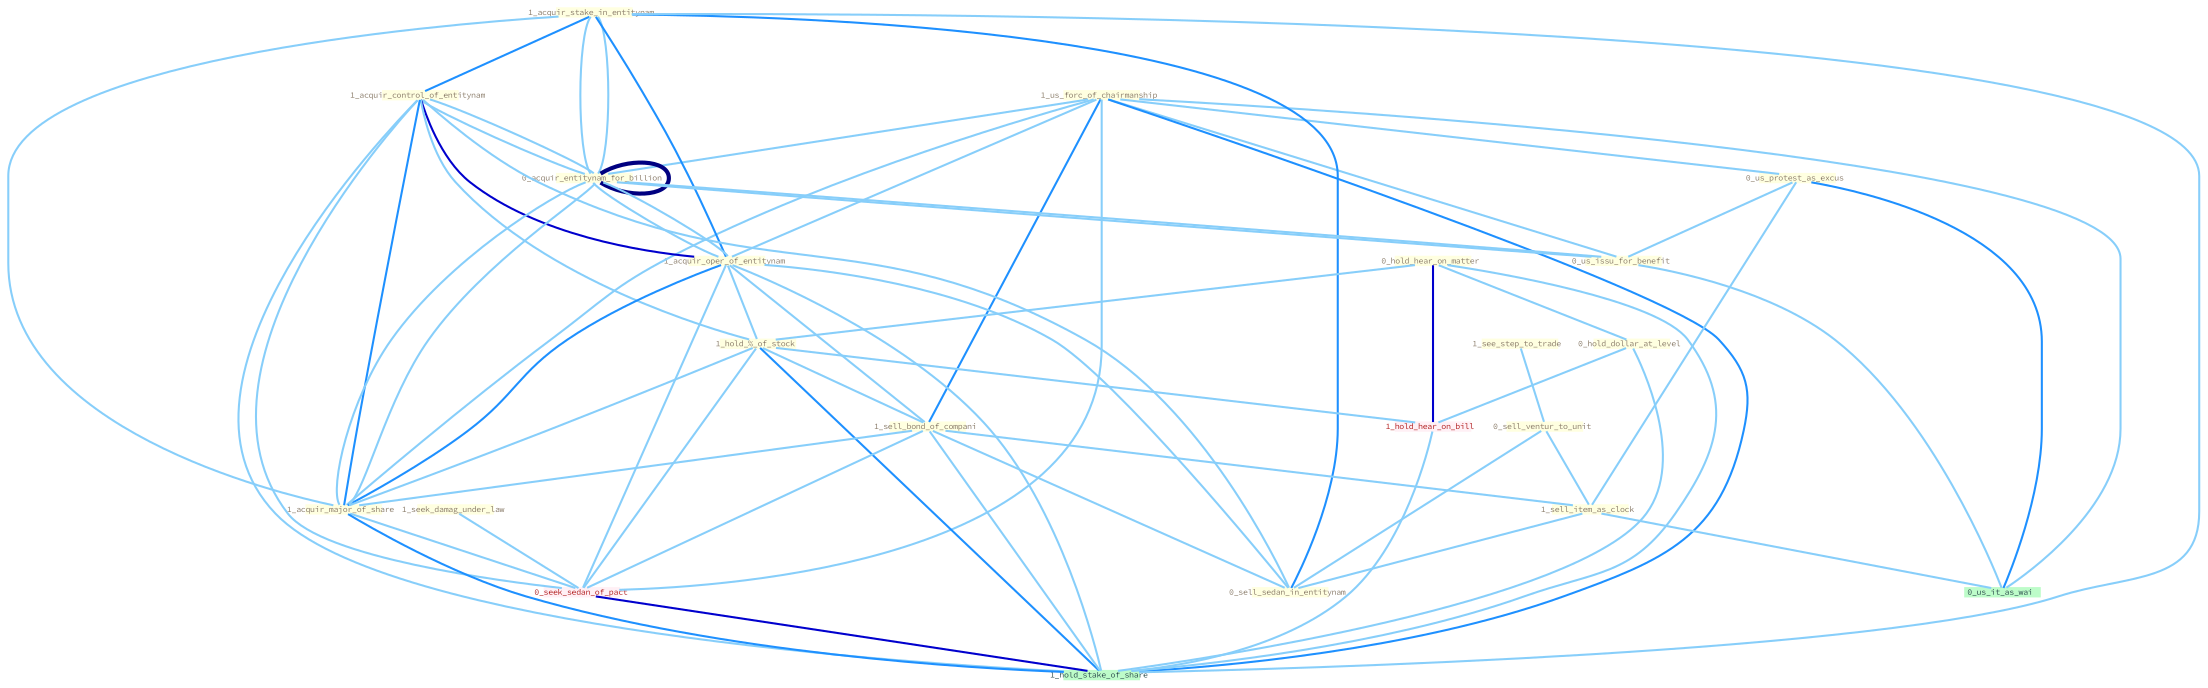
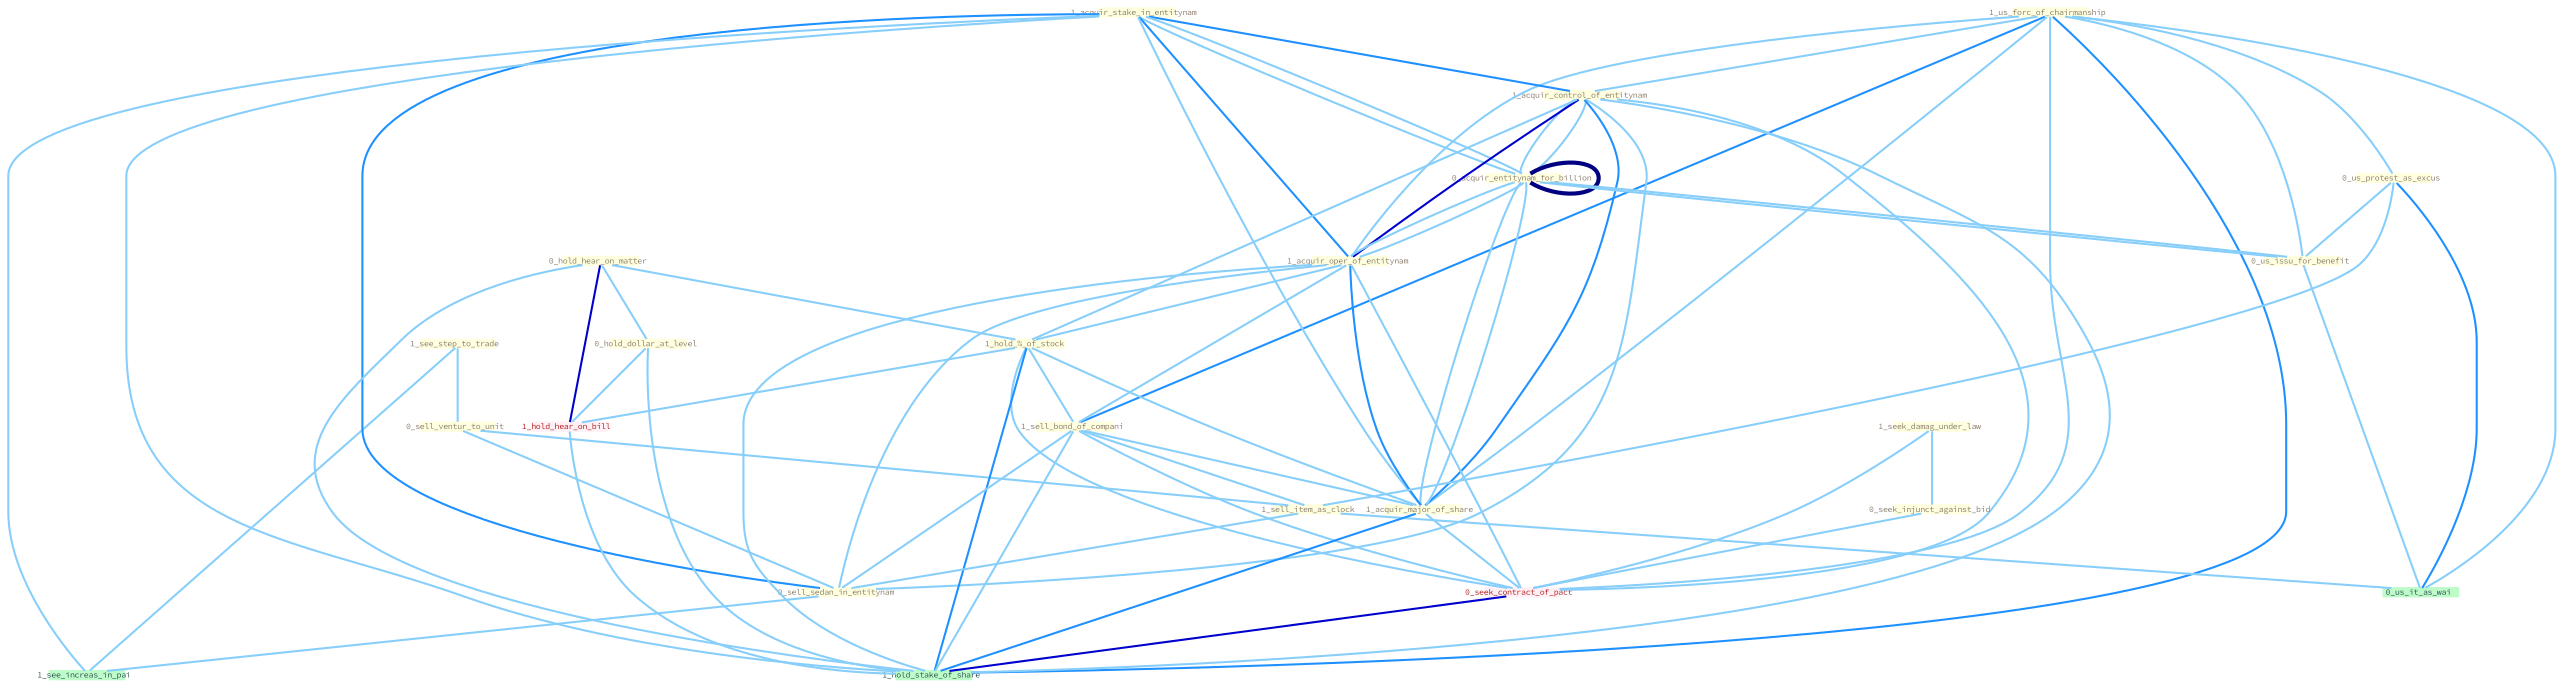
edge "1_us_forc_of_chairmanship" -- "0_acquir_entitynam_for_billion": now "1_us_forc_of_chairmanship" -- "1_acquir_control_of_entitynam"
node "0_seek_injunct_against_bid": added
node "0_seek_sedan_of_pact": label "0_seek_sedan_of_pact" -> "0_seek_contract_of_pact"
node "1_see_increas_in_pai": added
